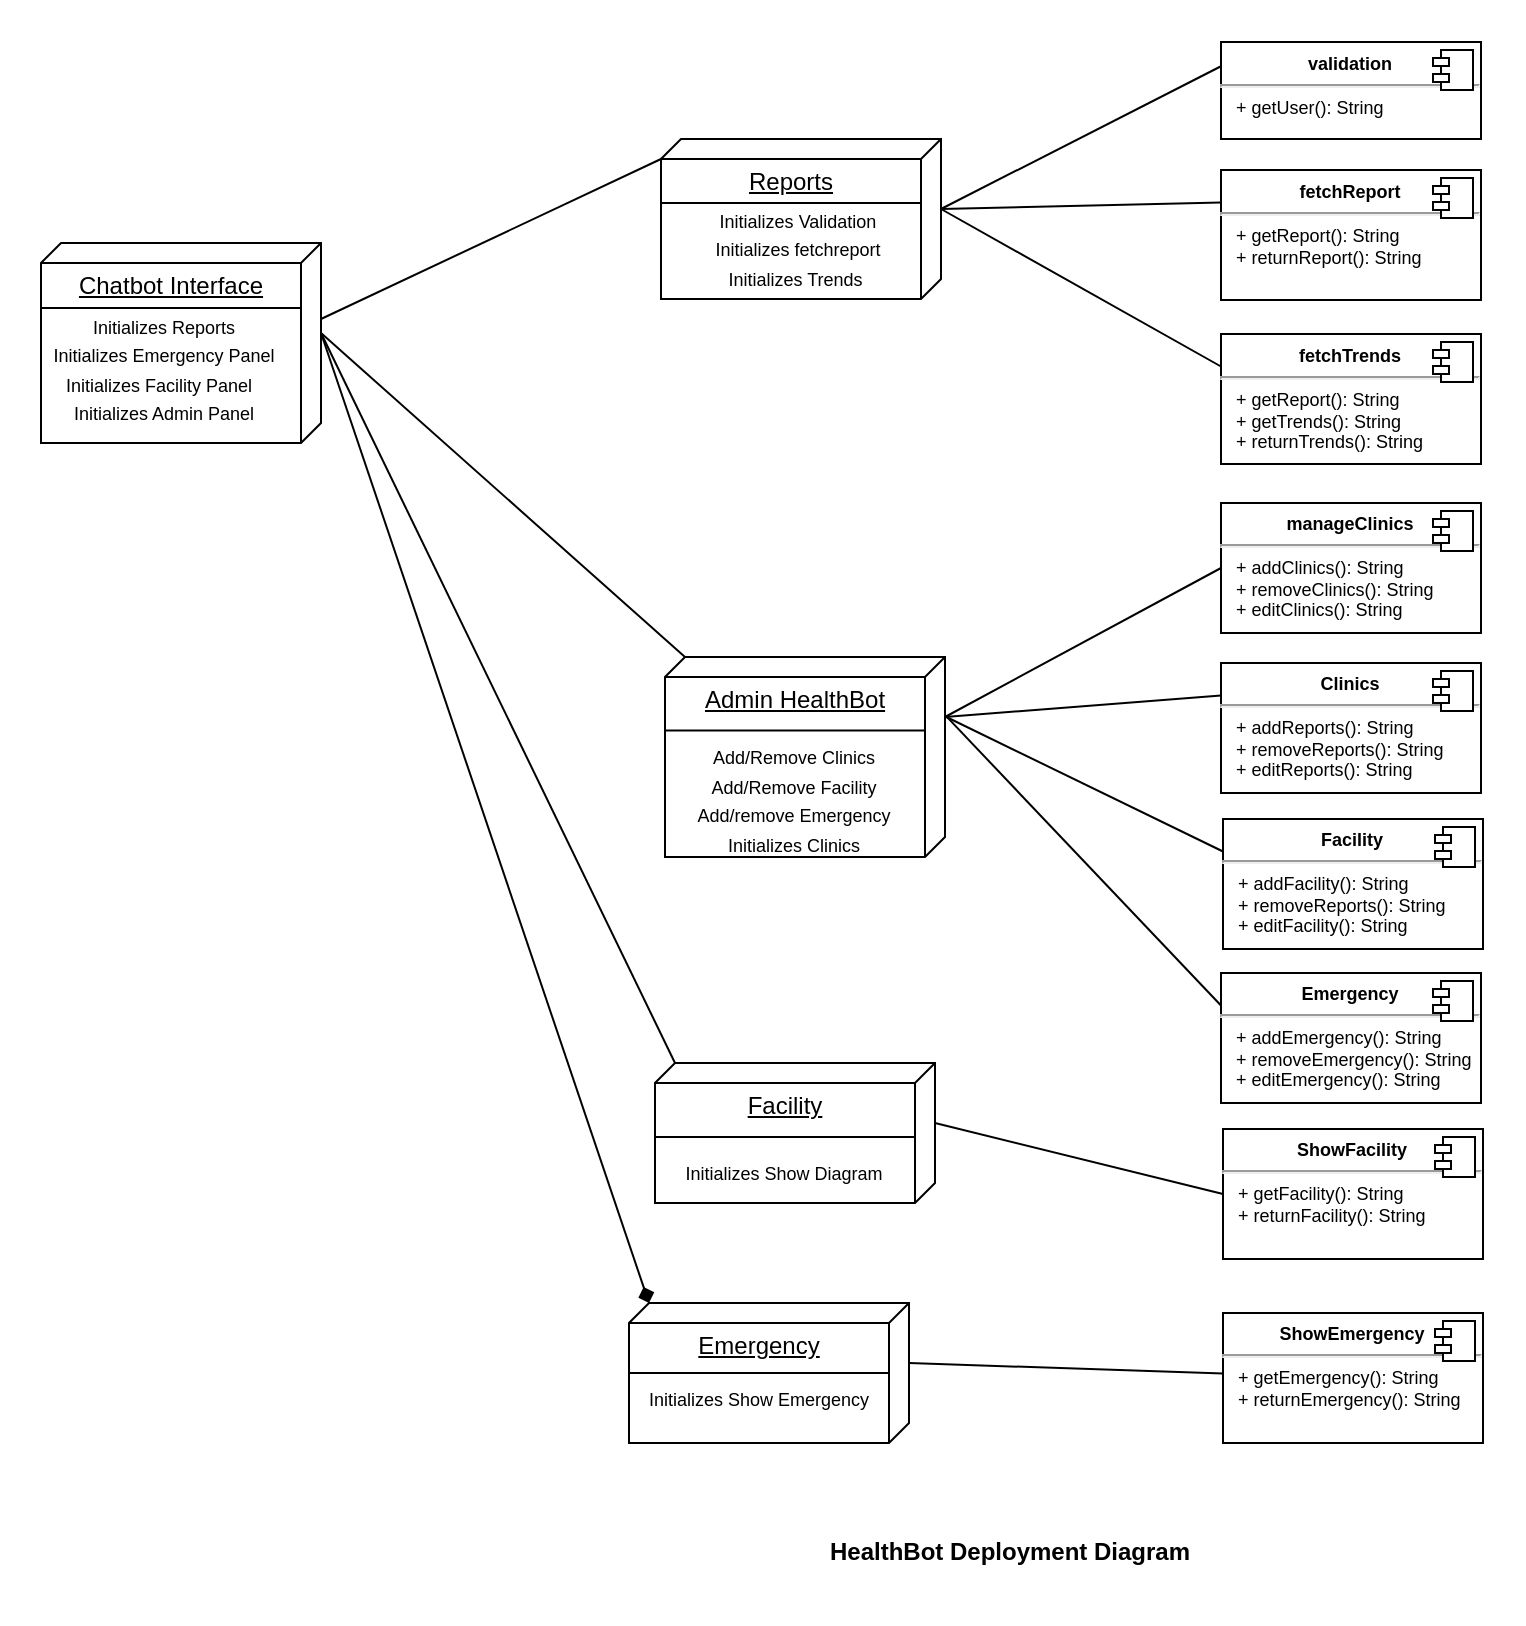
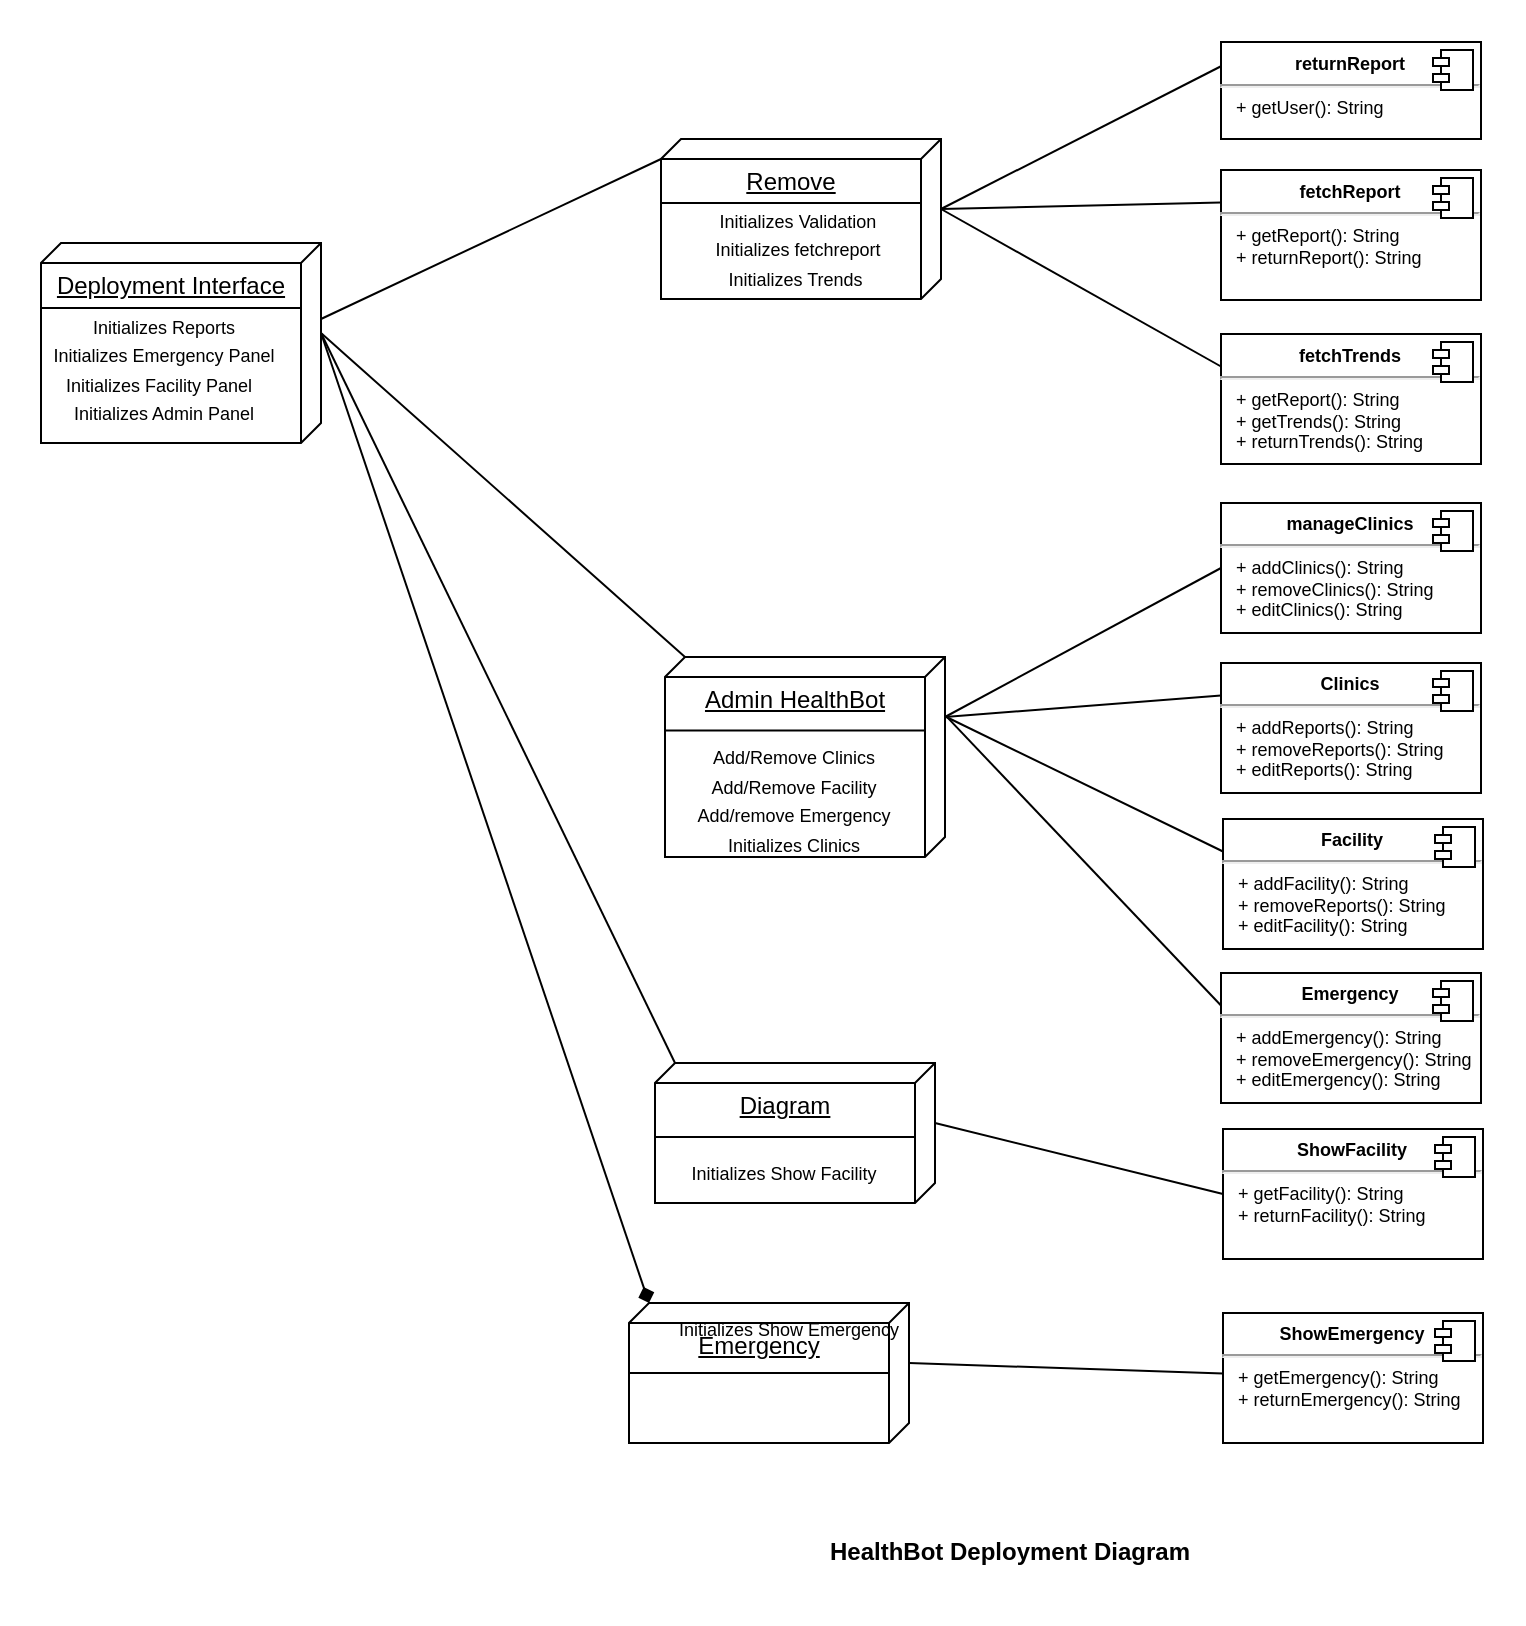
node "validation + getUser(): String": label "validation + getUser(): String" -> "returnReport + getUser(): String"
node "Reports": label "Reports" -> "Remove"
node "Chatbot Interface": label "Chatbot Interface" -> "Deployment Interface"
node "Facility": label "Facility" -> "Diagram"
node "Initializes Show Diagram": label "Initializes Show Diagram" -> "Initializes Show Facility"
node "Initializes Show Emergency": moved (759, 1400) -> (789, 1330)
